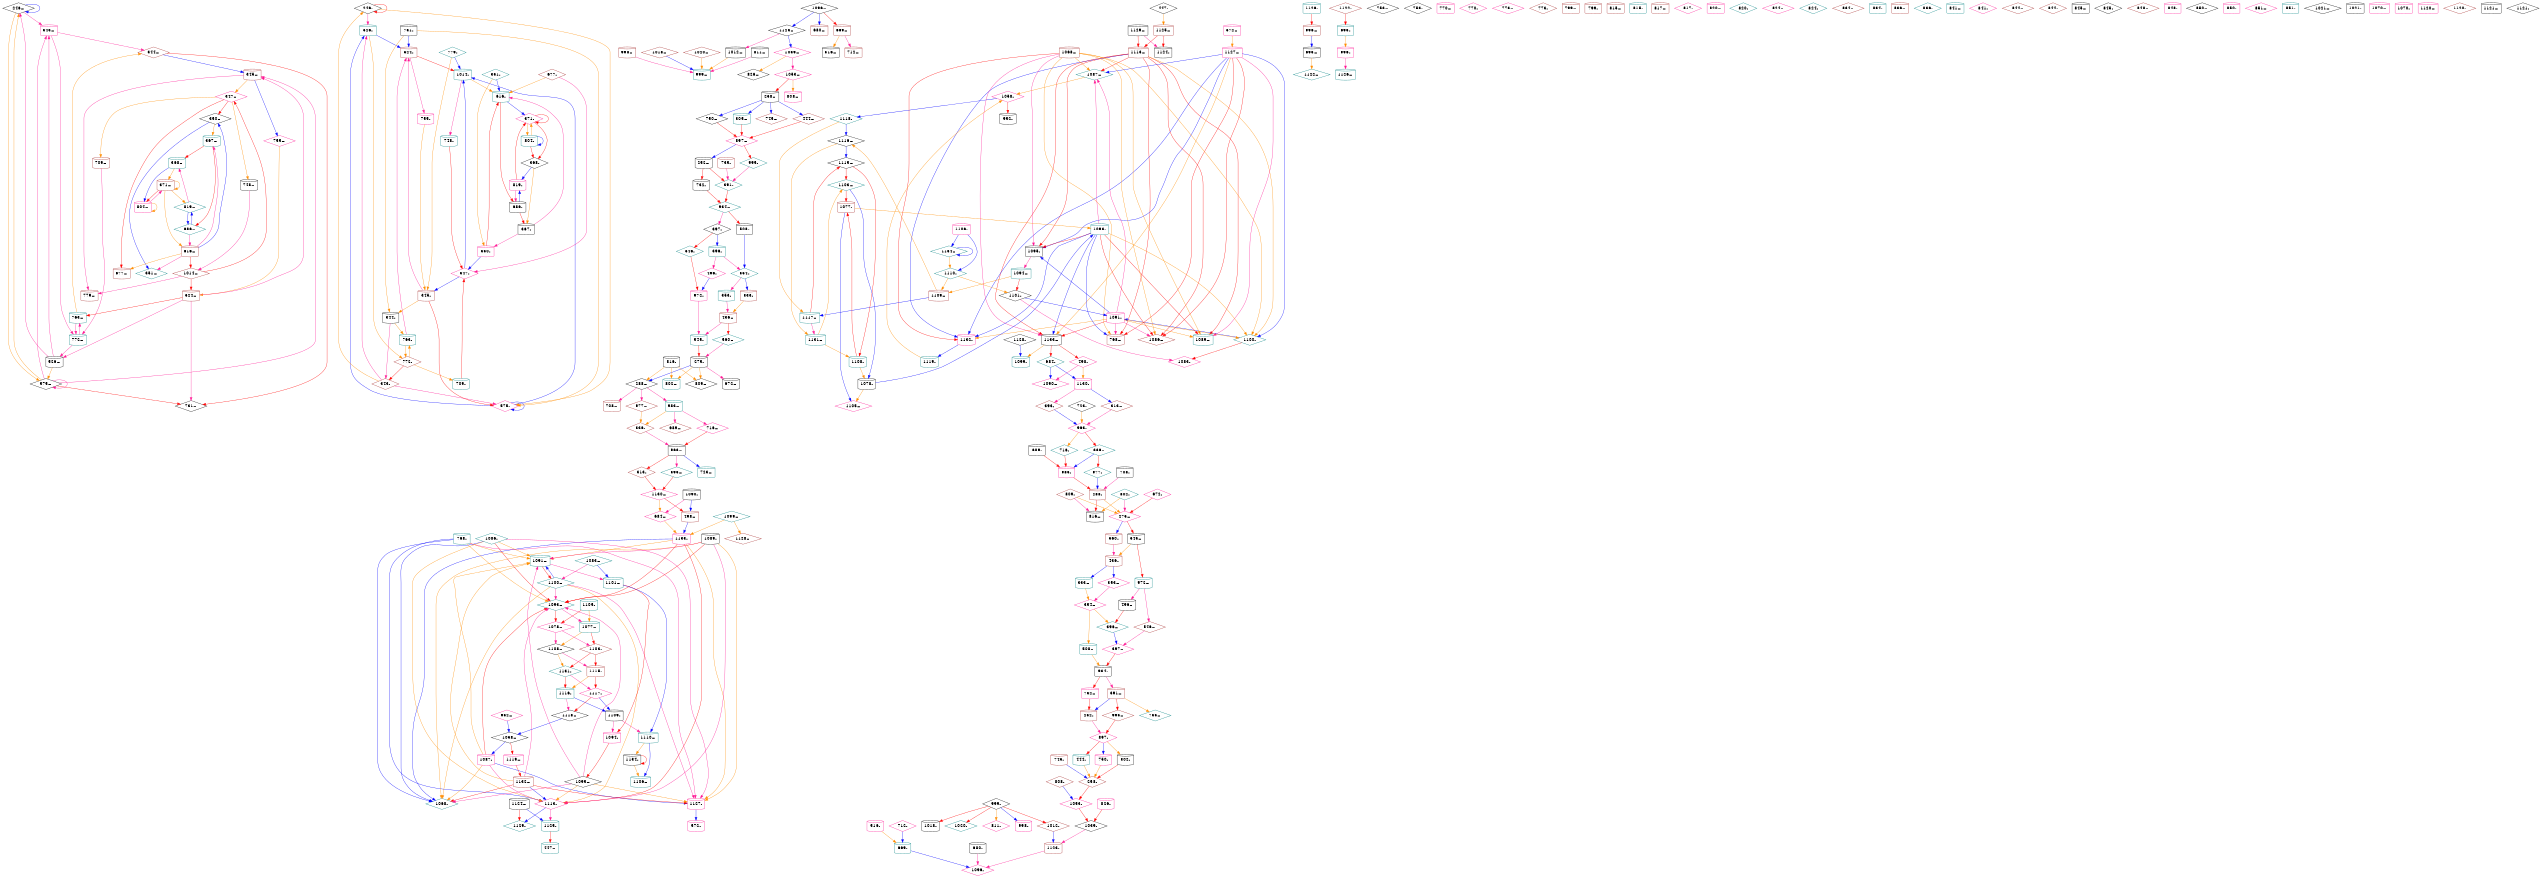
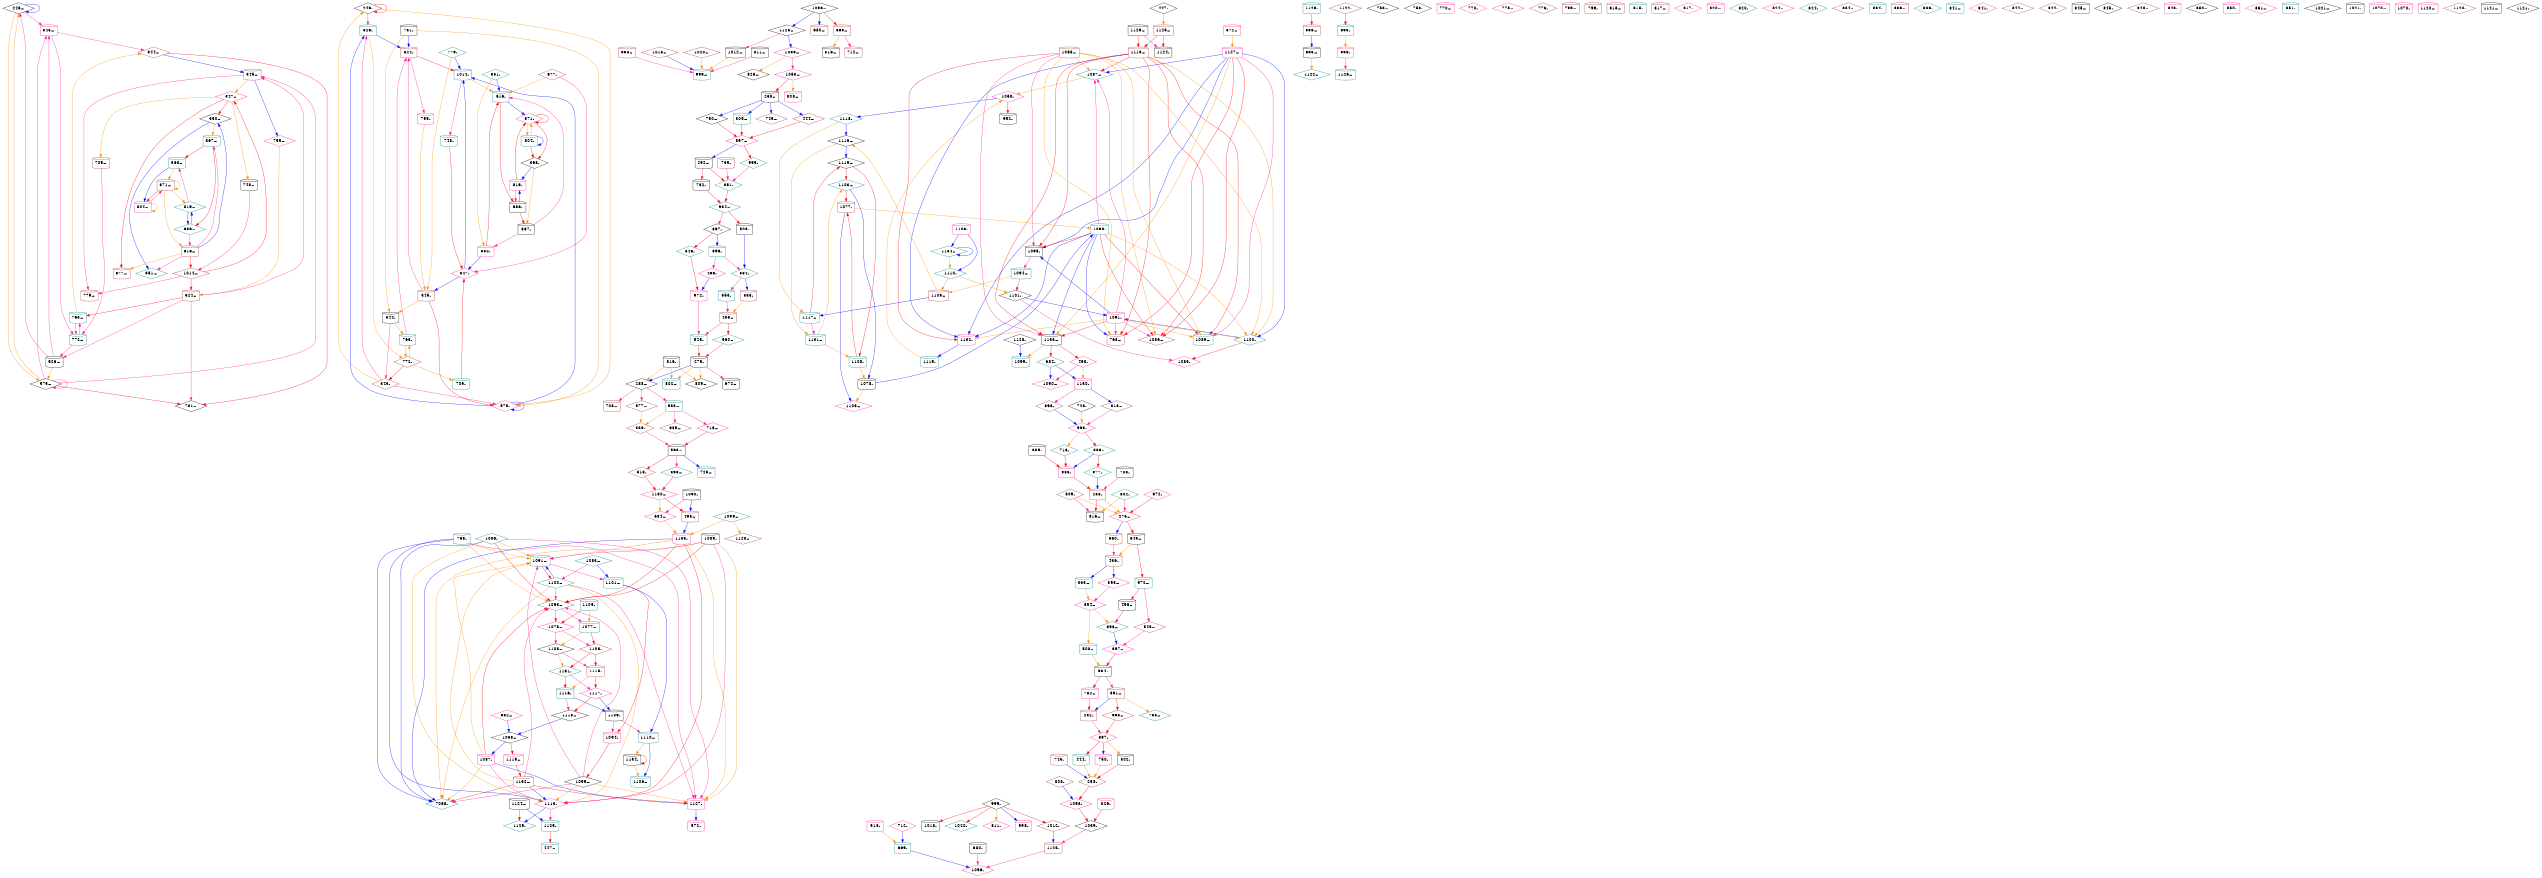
node "1068-": label "1068-" -> "7068-"
